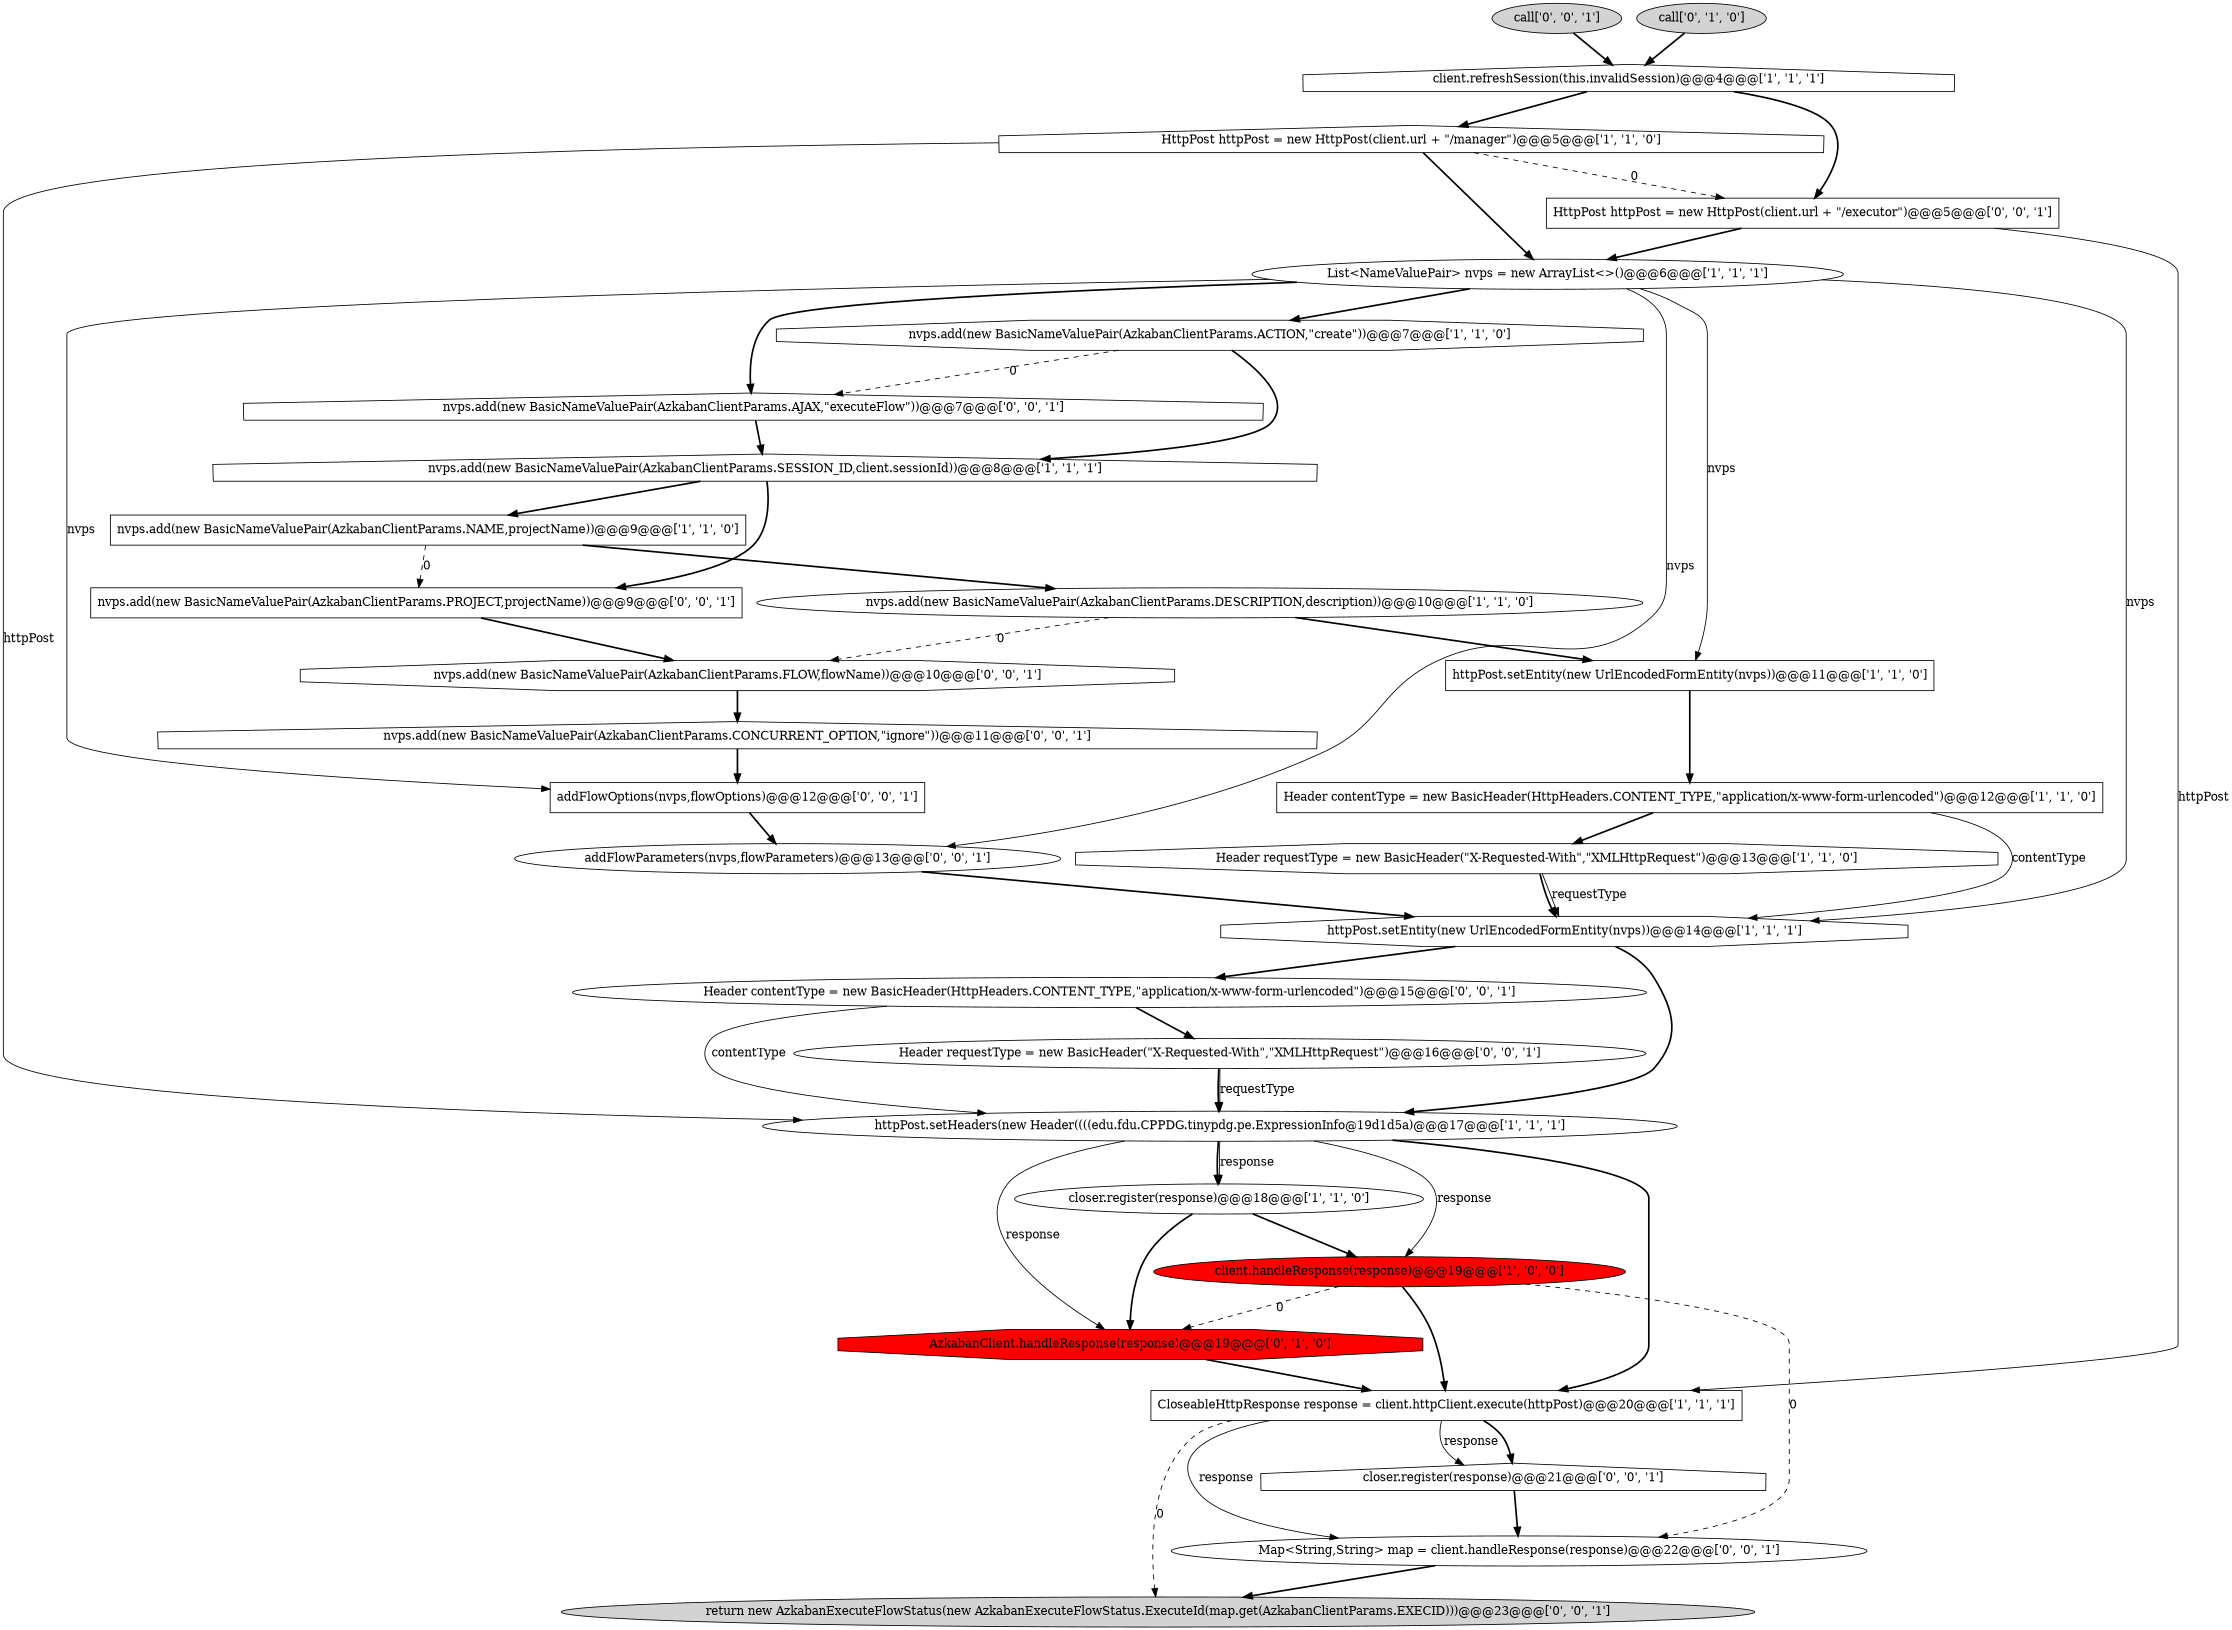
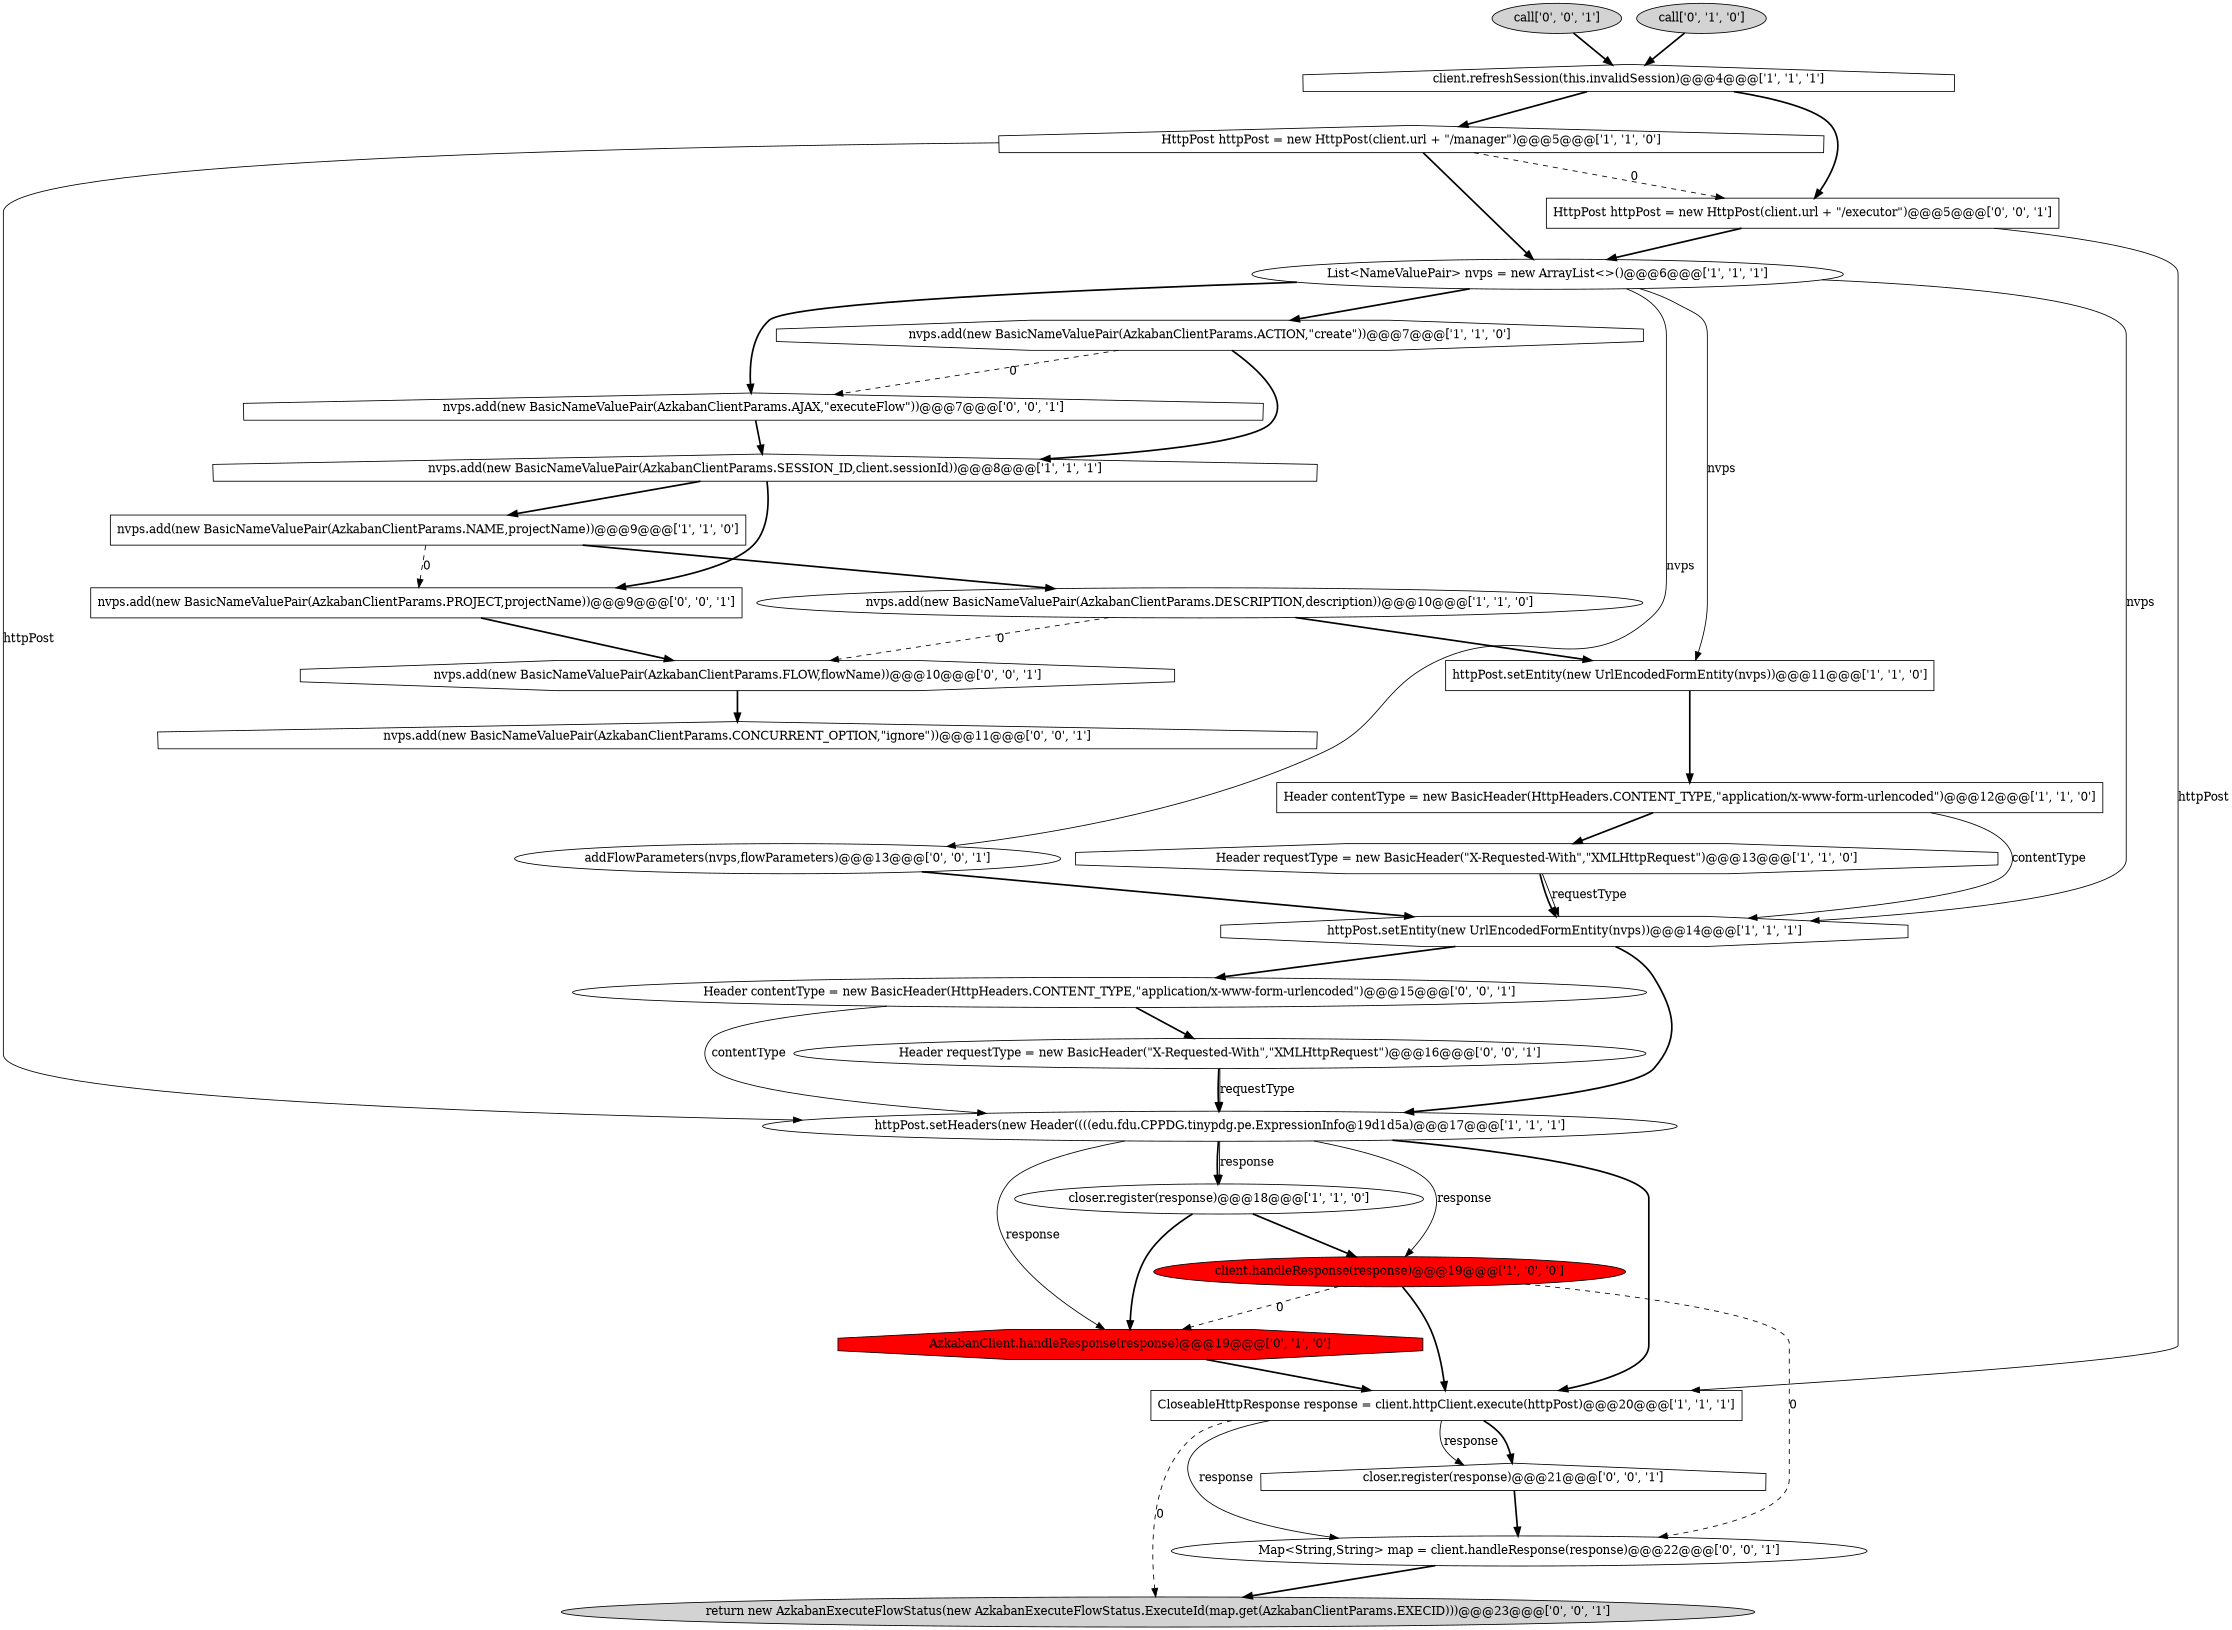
node "addFlowOptions(nvps,flowOptions)@@@12@@@['0', '0', '1']": removed
